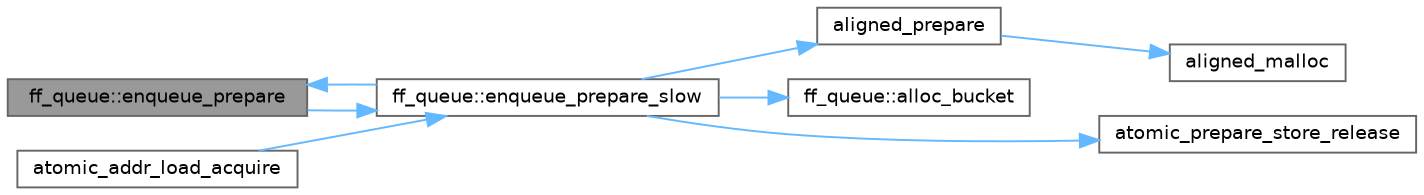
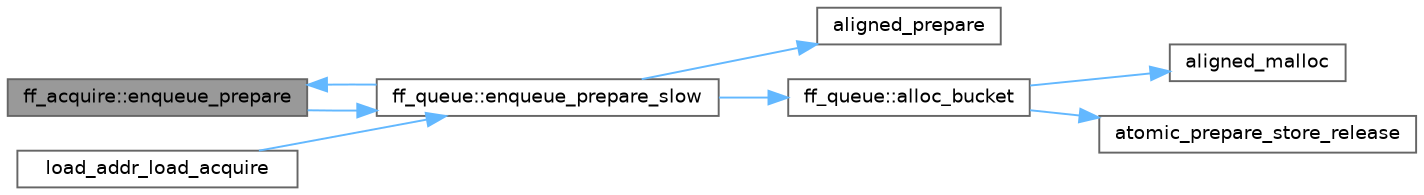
edge "aligned_prepare" -> "aligned_malloc": now "ff_queue::alloc_bucket" -> "aligned_malloc"
node "ff_queue::enqueue_prepare": label "ff_queue::enqueue_prepare" -> "ff_acquire::enqueue_prepare"
edge "ff_queue::enqueue_prepare_slow" -> "atomic_prepare_store_release": now "ff_queue::alloc_bucket" -> "atomic_prepare_store_release"
node "atomic_addr_load_acquire": label "atomic_addr_load_acquire" -> "load_addr_load_acquire"
